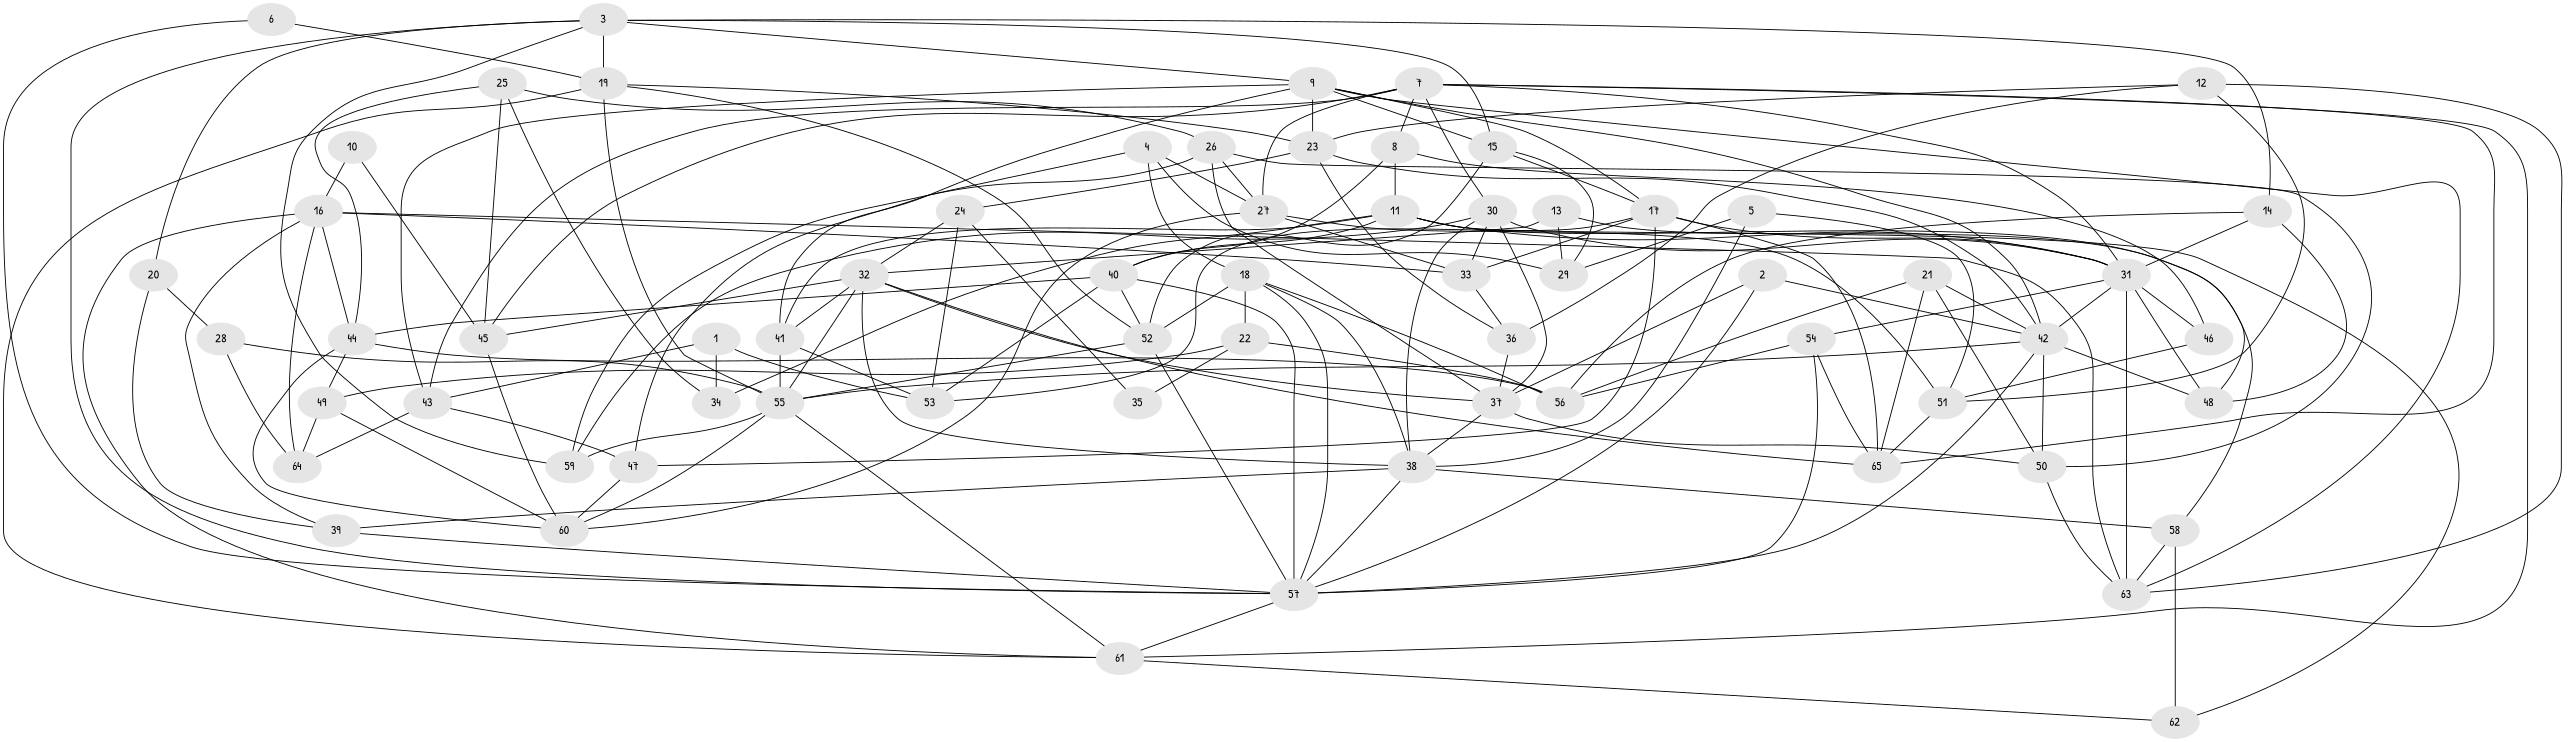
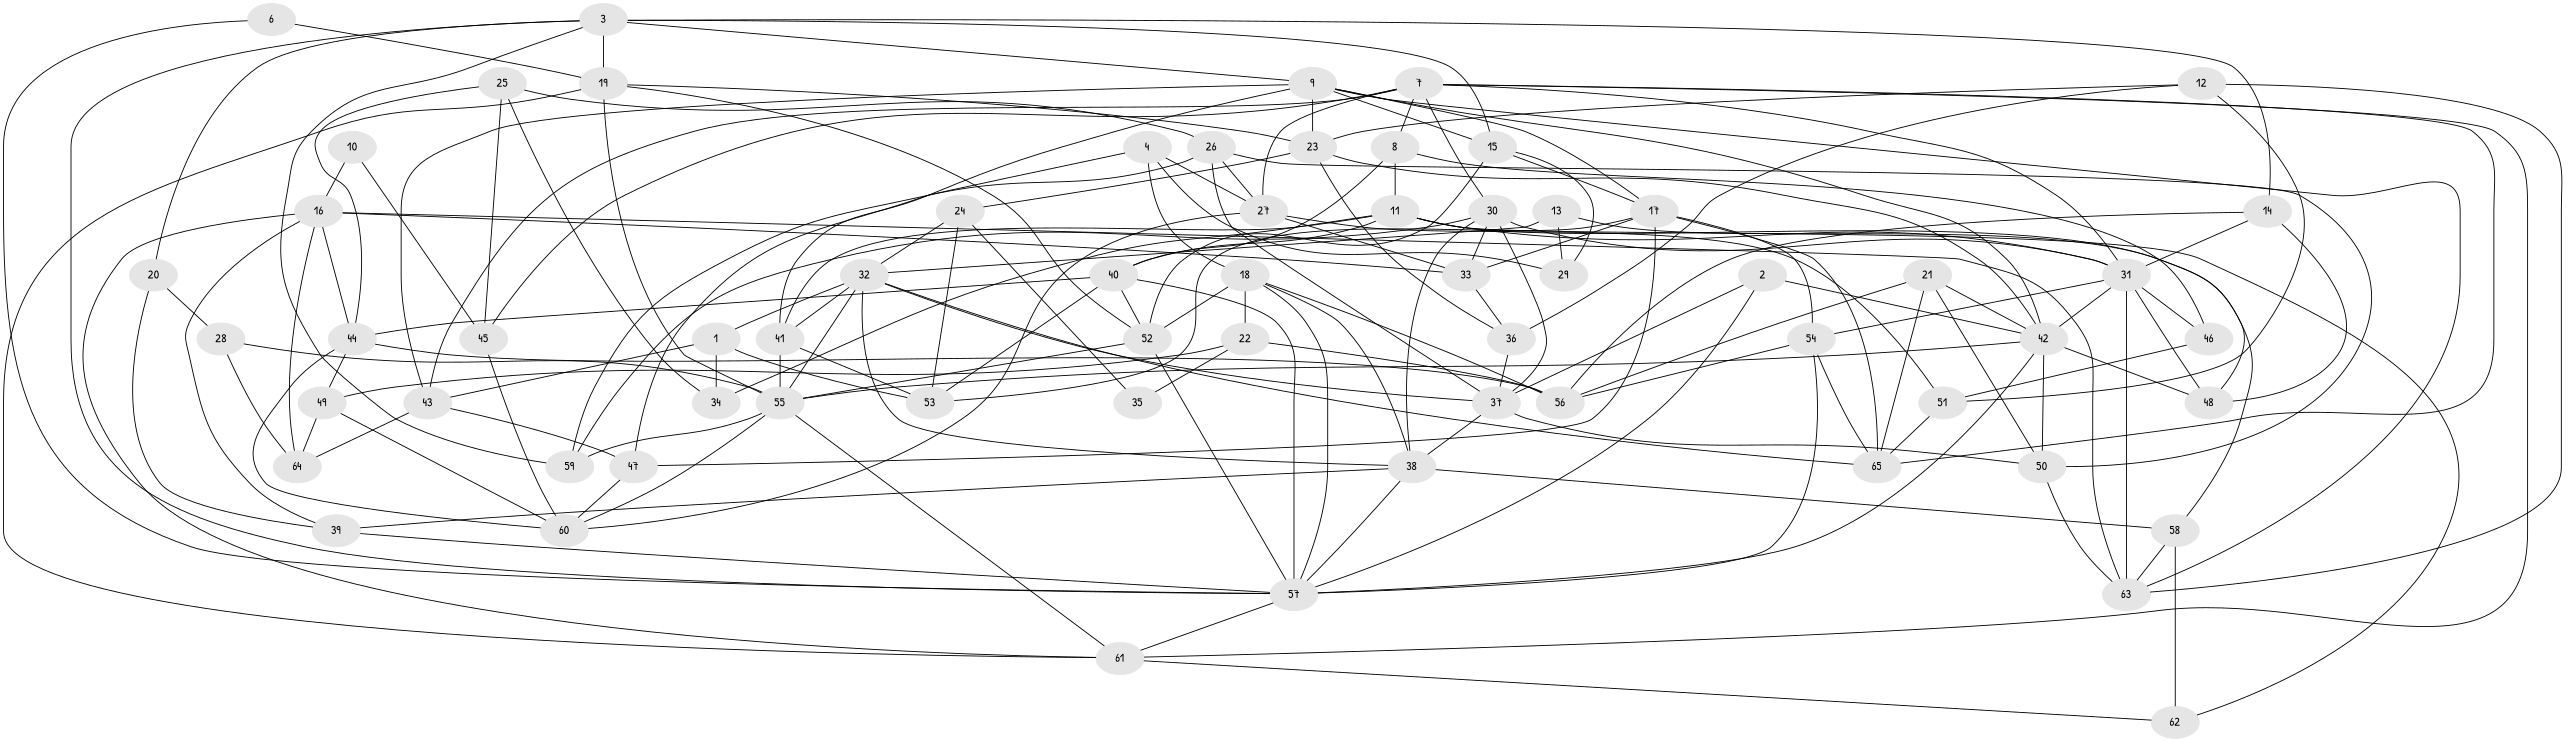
node "5": removed
edge "17" -- "31": now "17" -- "54"
edge "32" -- "45": now "32" -- "1"
